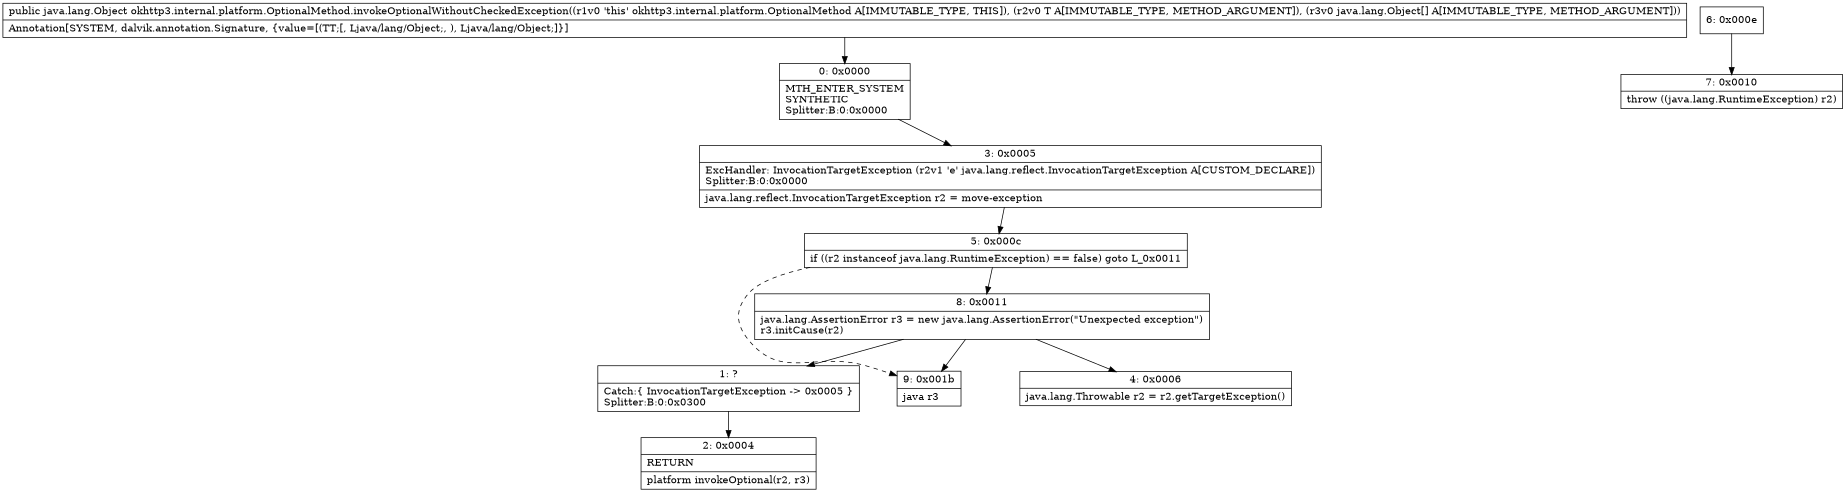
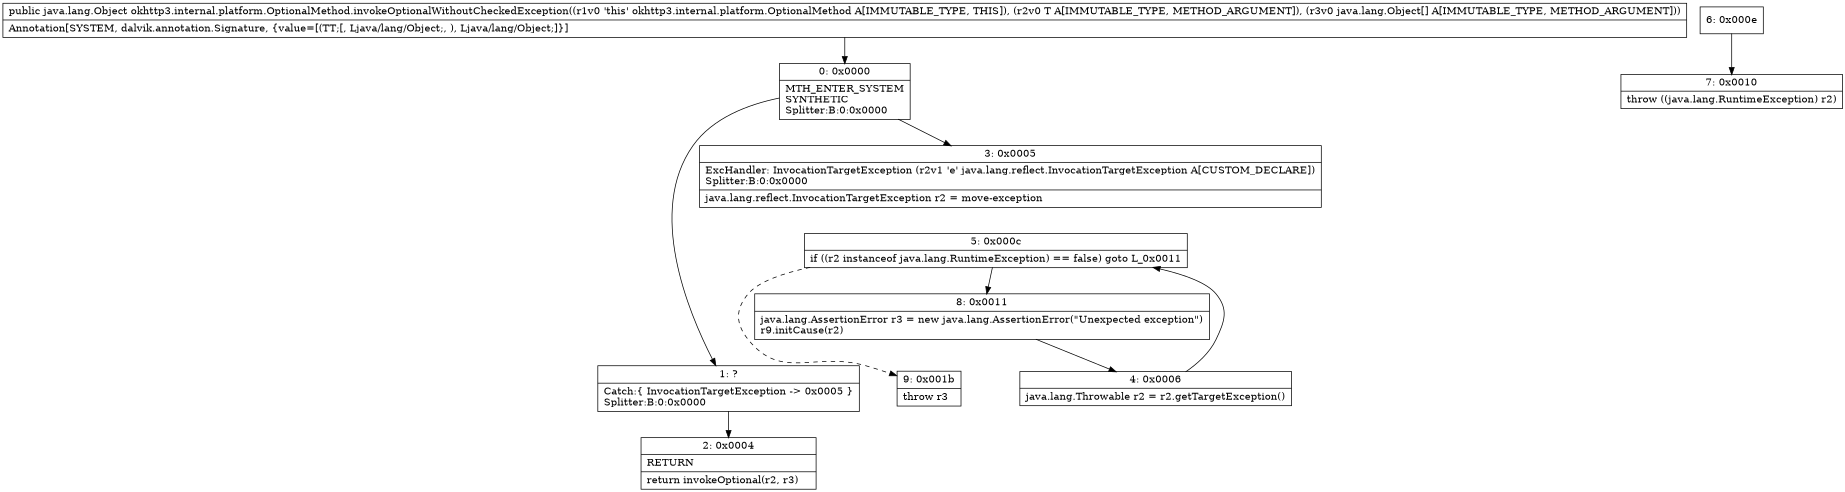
edge "3: 0x0005" -> "5: 0x000c": now "4: 0x0006" -> "5: 0x000c"
node "8: 0x0011": text "r3.initCause(r2)" -> "r9.initCause(r2)"
edge "8: 0x0011" -> "1: ?": now "0: 0x0000" -> "1: ?"
edge "8: 0x0011" -> "9: 0x001b": removed
node "9: 0x001b": text "java r3" -> "throw r3"
node "1: ?": text "Splitter:B:0:0x0300" -> "Splitter:B:0:0x0000"
node "2: 0x0004": text "platform invokeOptional(r2, r3)" -> "return invokeOptional(r2, r3)"
